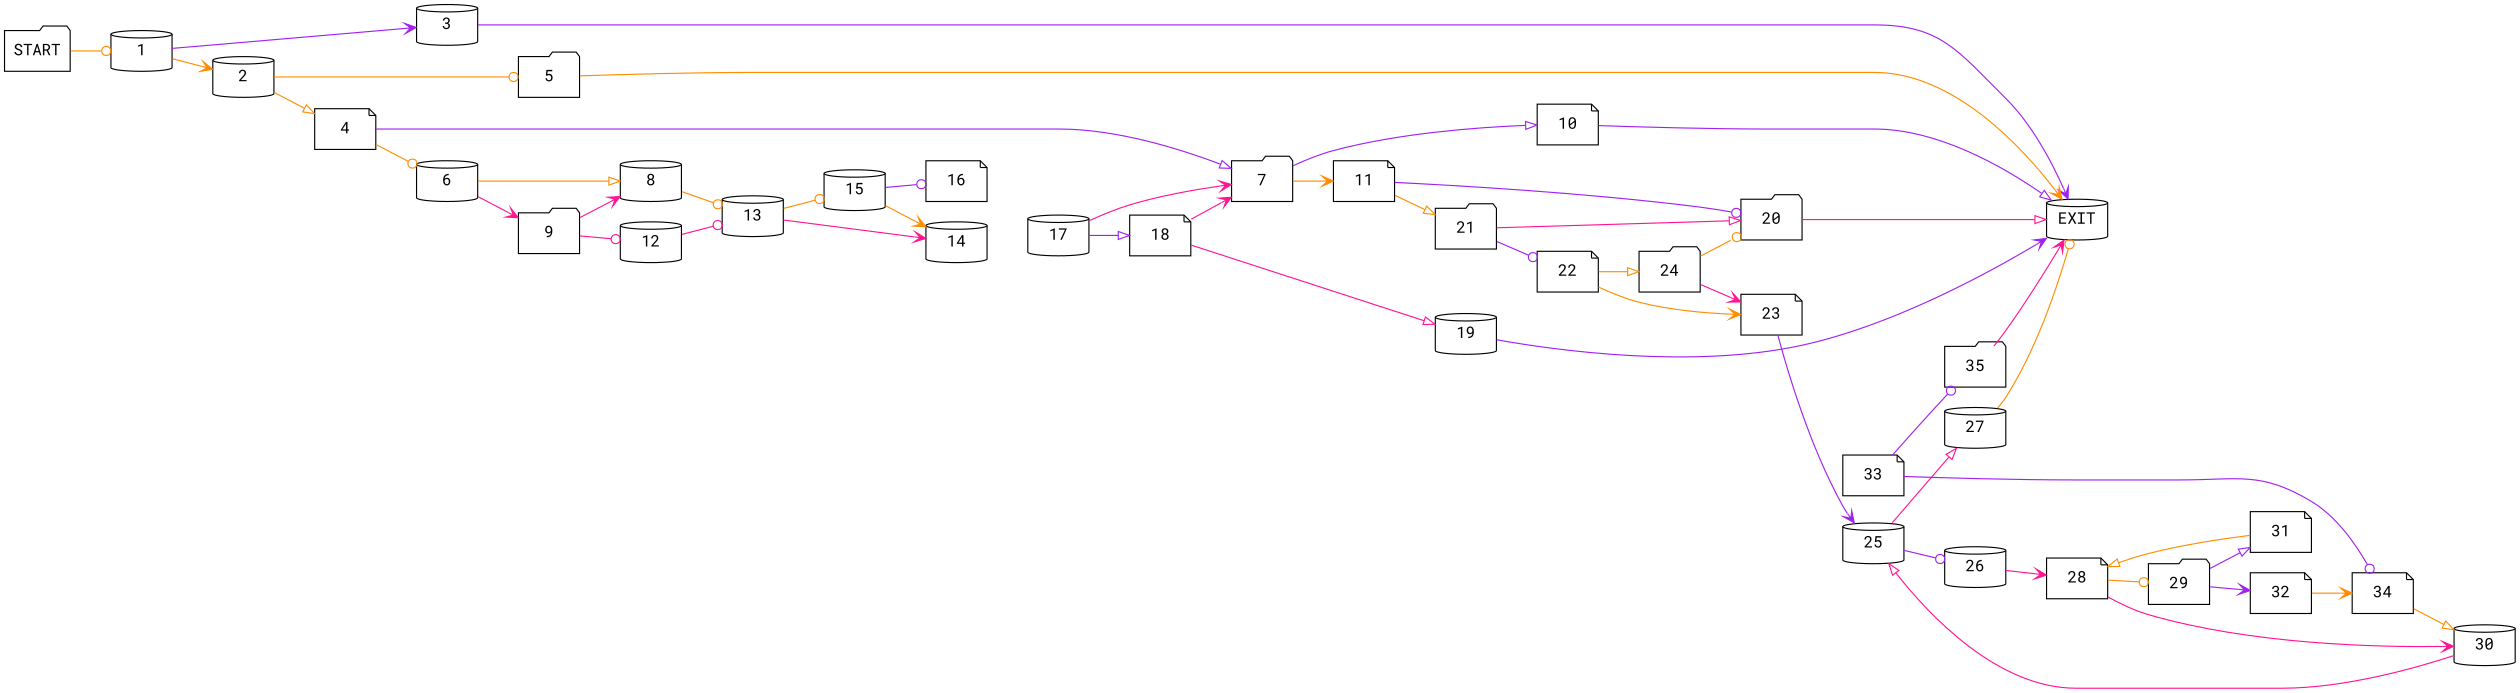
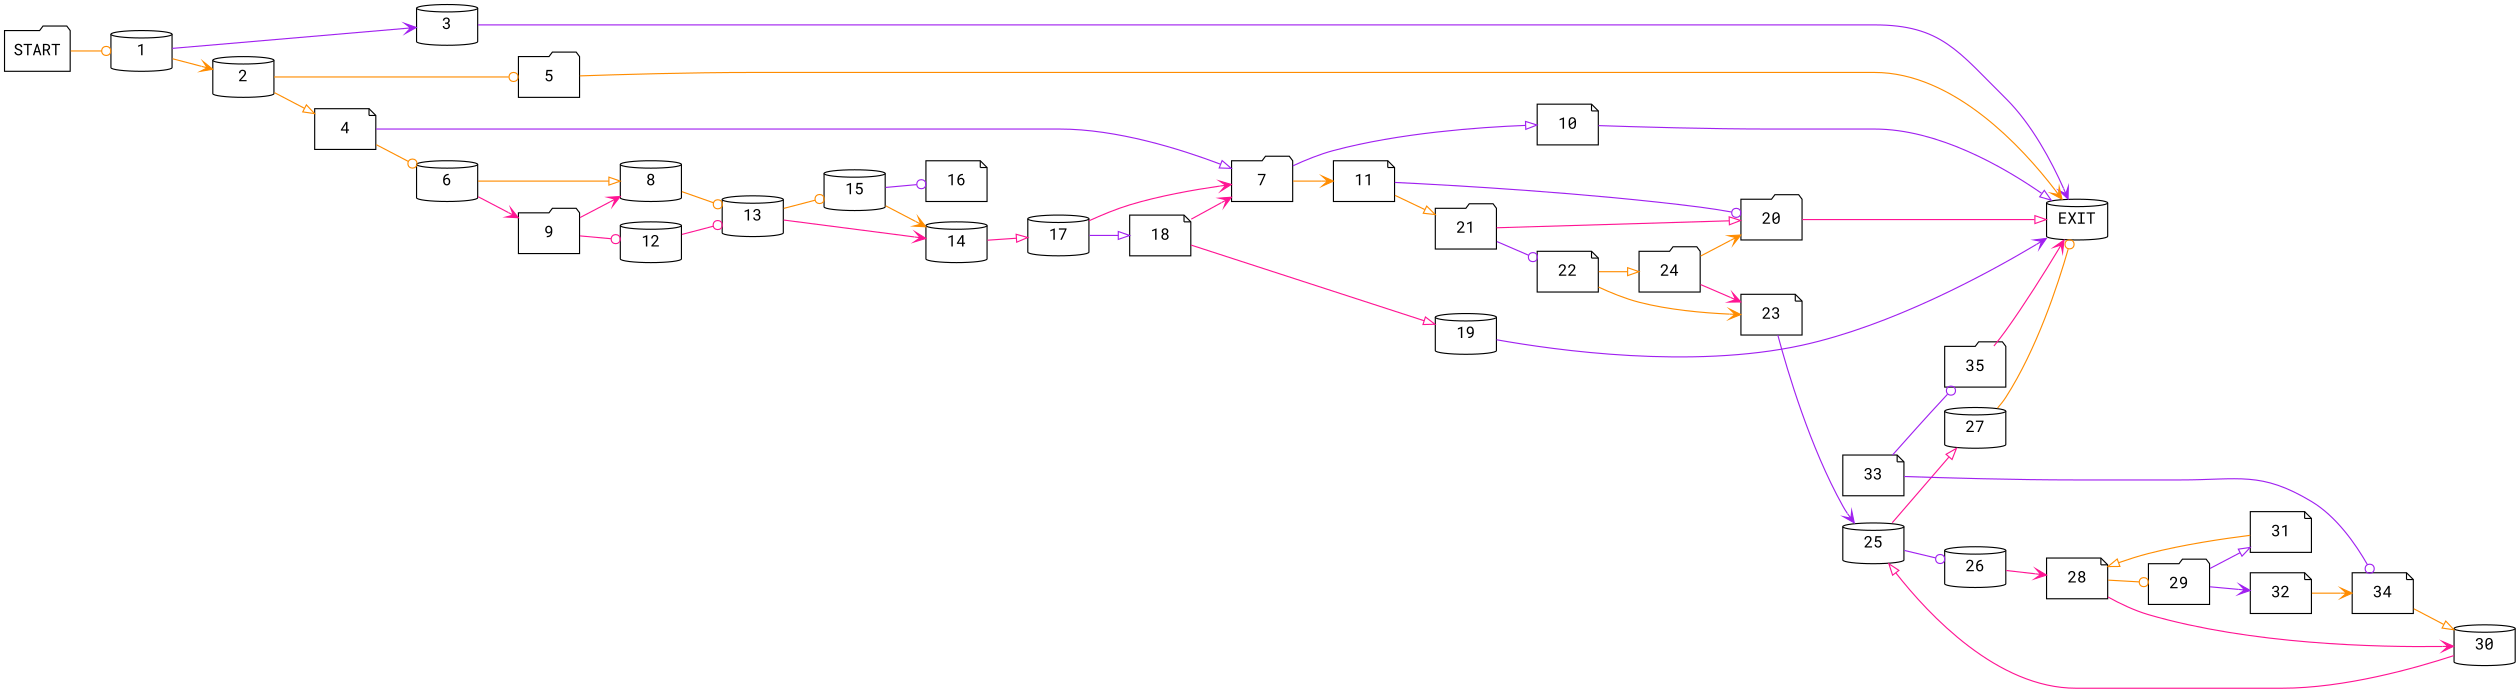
edge "14" -> "17": added
edge "24" -> "20": arrowhead odot -> vee
